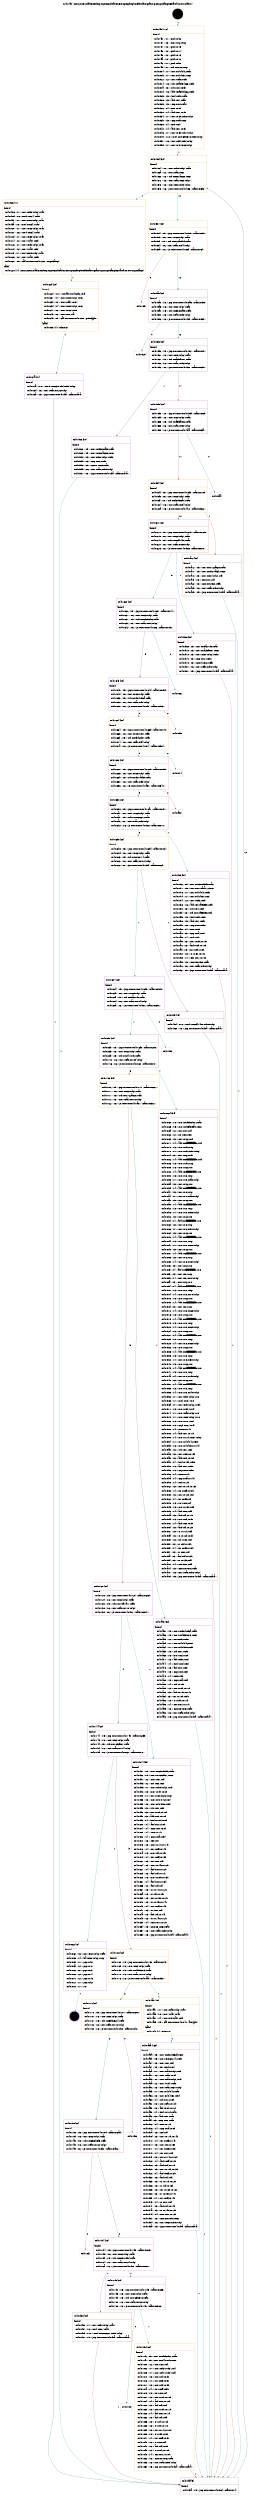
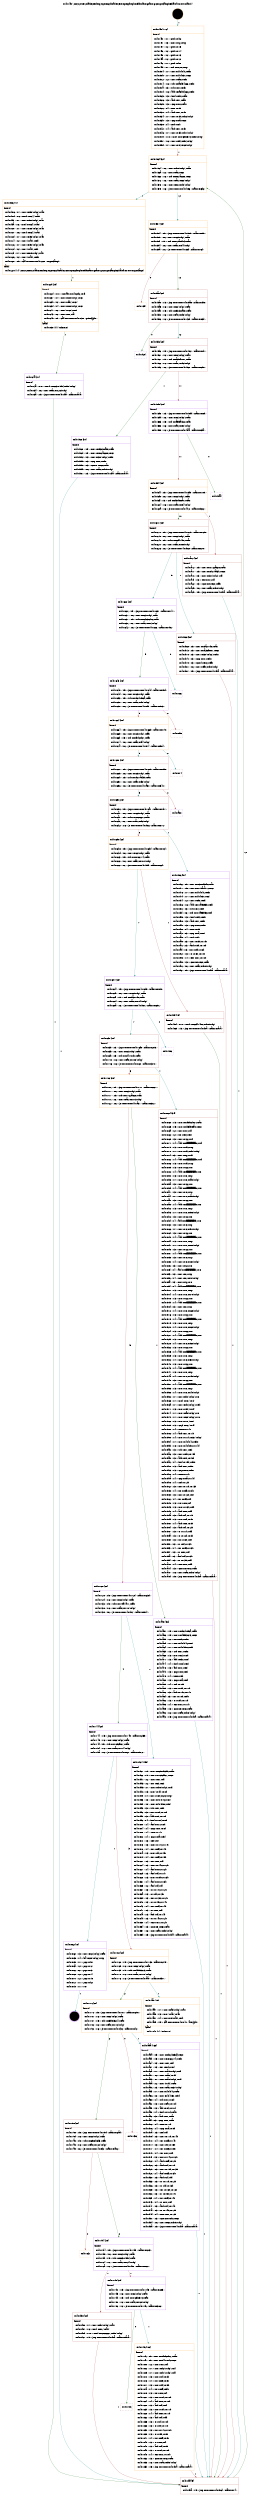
edge "0x401aa7 [19]" -> "0x401aba [165]": now "0x40177c [28]" -> "0x401aba [165]"
